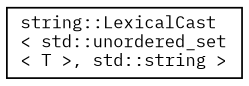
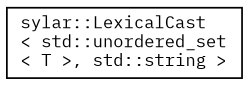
node "string::LexicalCast < std::unordered_set < T >, std::string >": label "string::LexicalCast < std::unordered_set < T >, std::string >" -> "sylar::LexicalCast < std::unordered_set < T >, std::string >"
